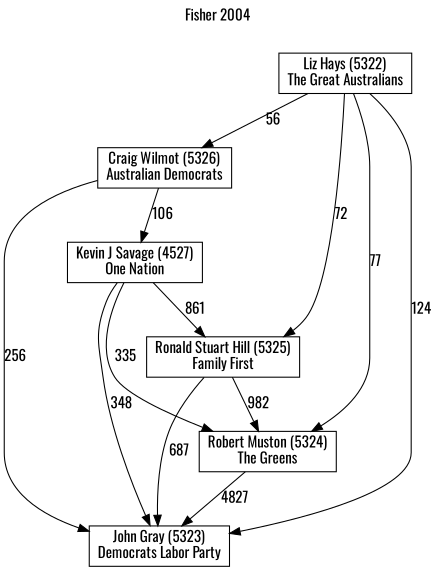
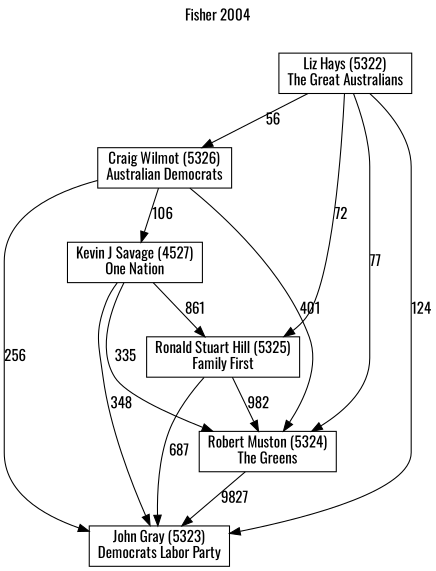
edge "Craig Wilmot (5326) Australian Democrats" -> "Robert Muston (5324) The Greens": added, label "401"
edge "Robert Muston (5324) The Greens" -> "John Gray (5323) Democrats Labor Party": label "4827" -> "9827"
